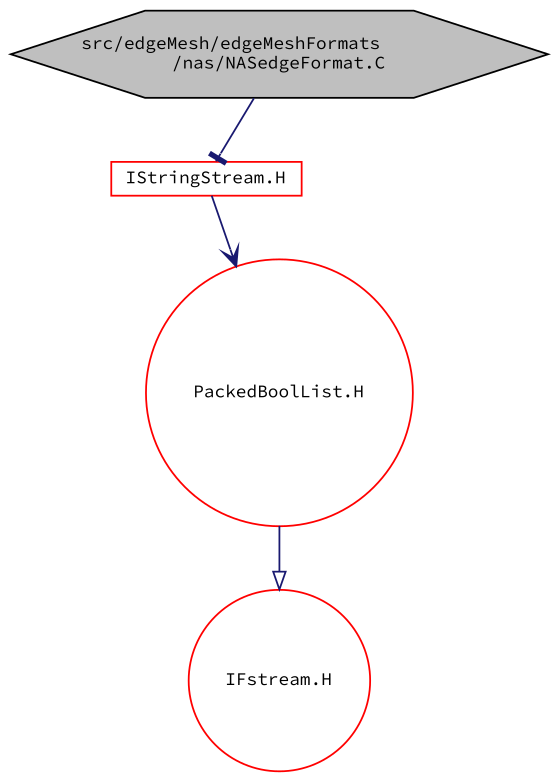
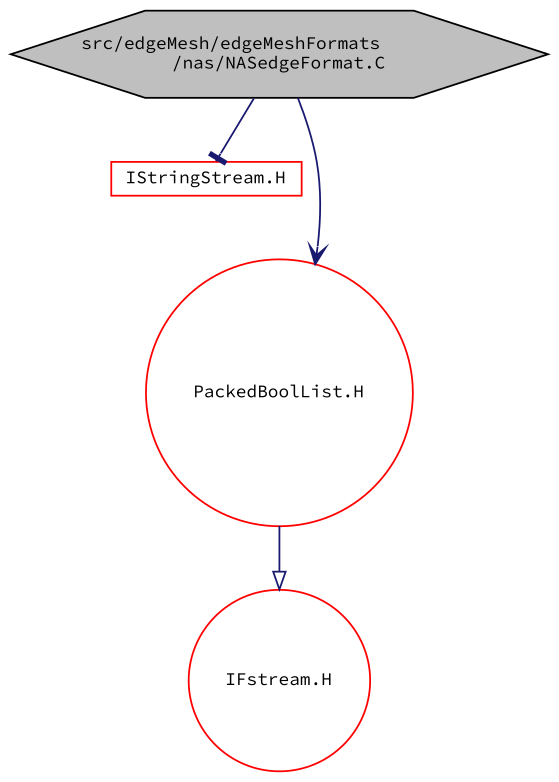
edge "IStringStream.H" -> "PackedBoolList.H": now "src/edgeMesh/edgeMeshFormats /nas/NASedgeFormat.C" -> "PackedBoolList.H"
